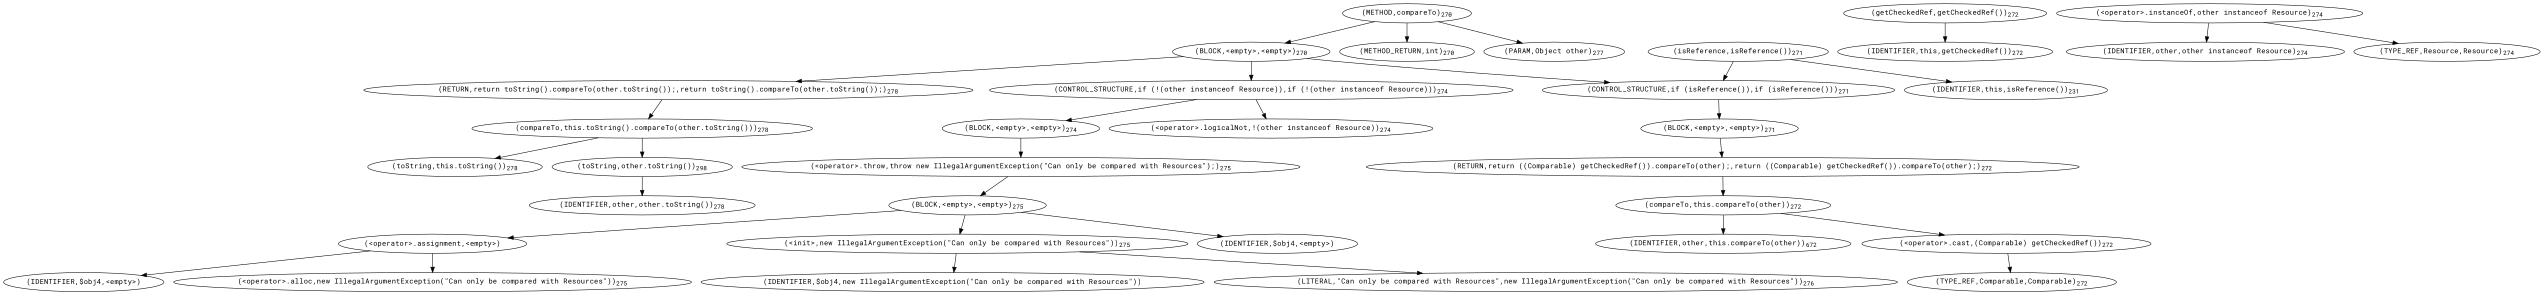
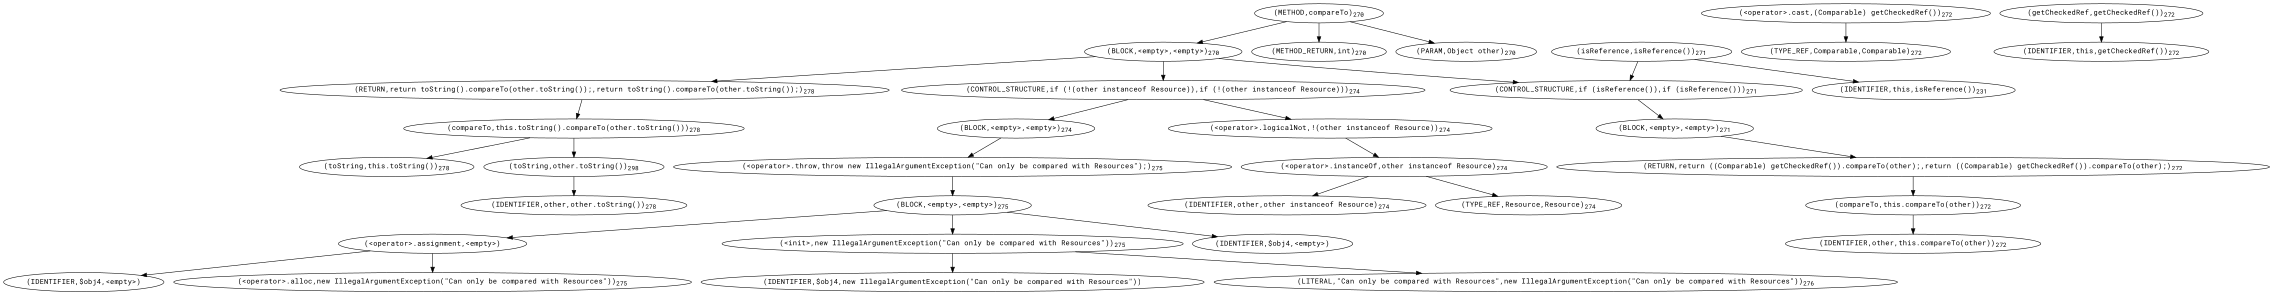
node "(PARAM,Object other)": text "277" -> "270"
edge "(<operator>.logicalNot,!(other instanceof Resource))" -> "(<operator>.instanceOf,other instanceof Resource)": added
edge "(compareTo,this.compareTo(other))" -> "(<operator>.cast,(Comparable) getCheckedRef())": removed
node "(IDENTIFIER,other,this.compareTo(other))": text "672" -> "272"
